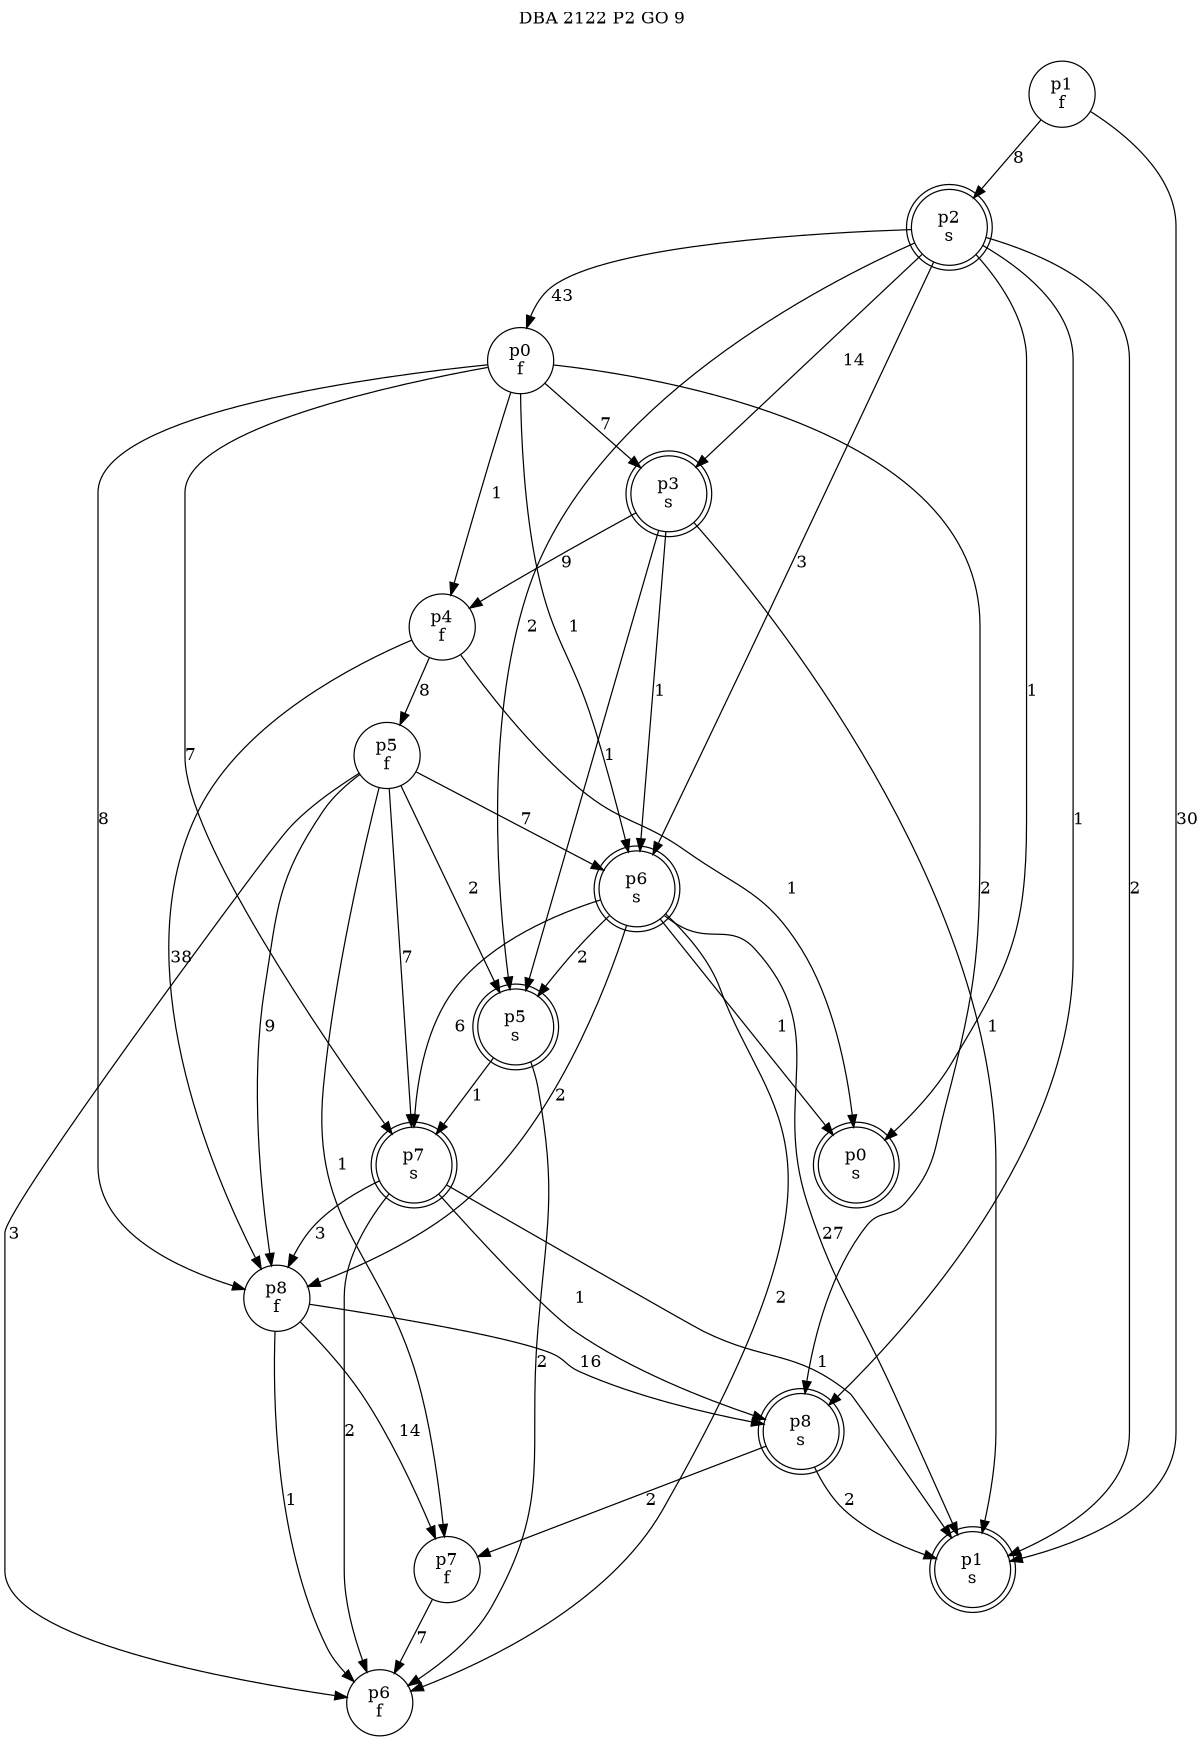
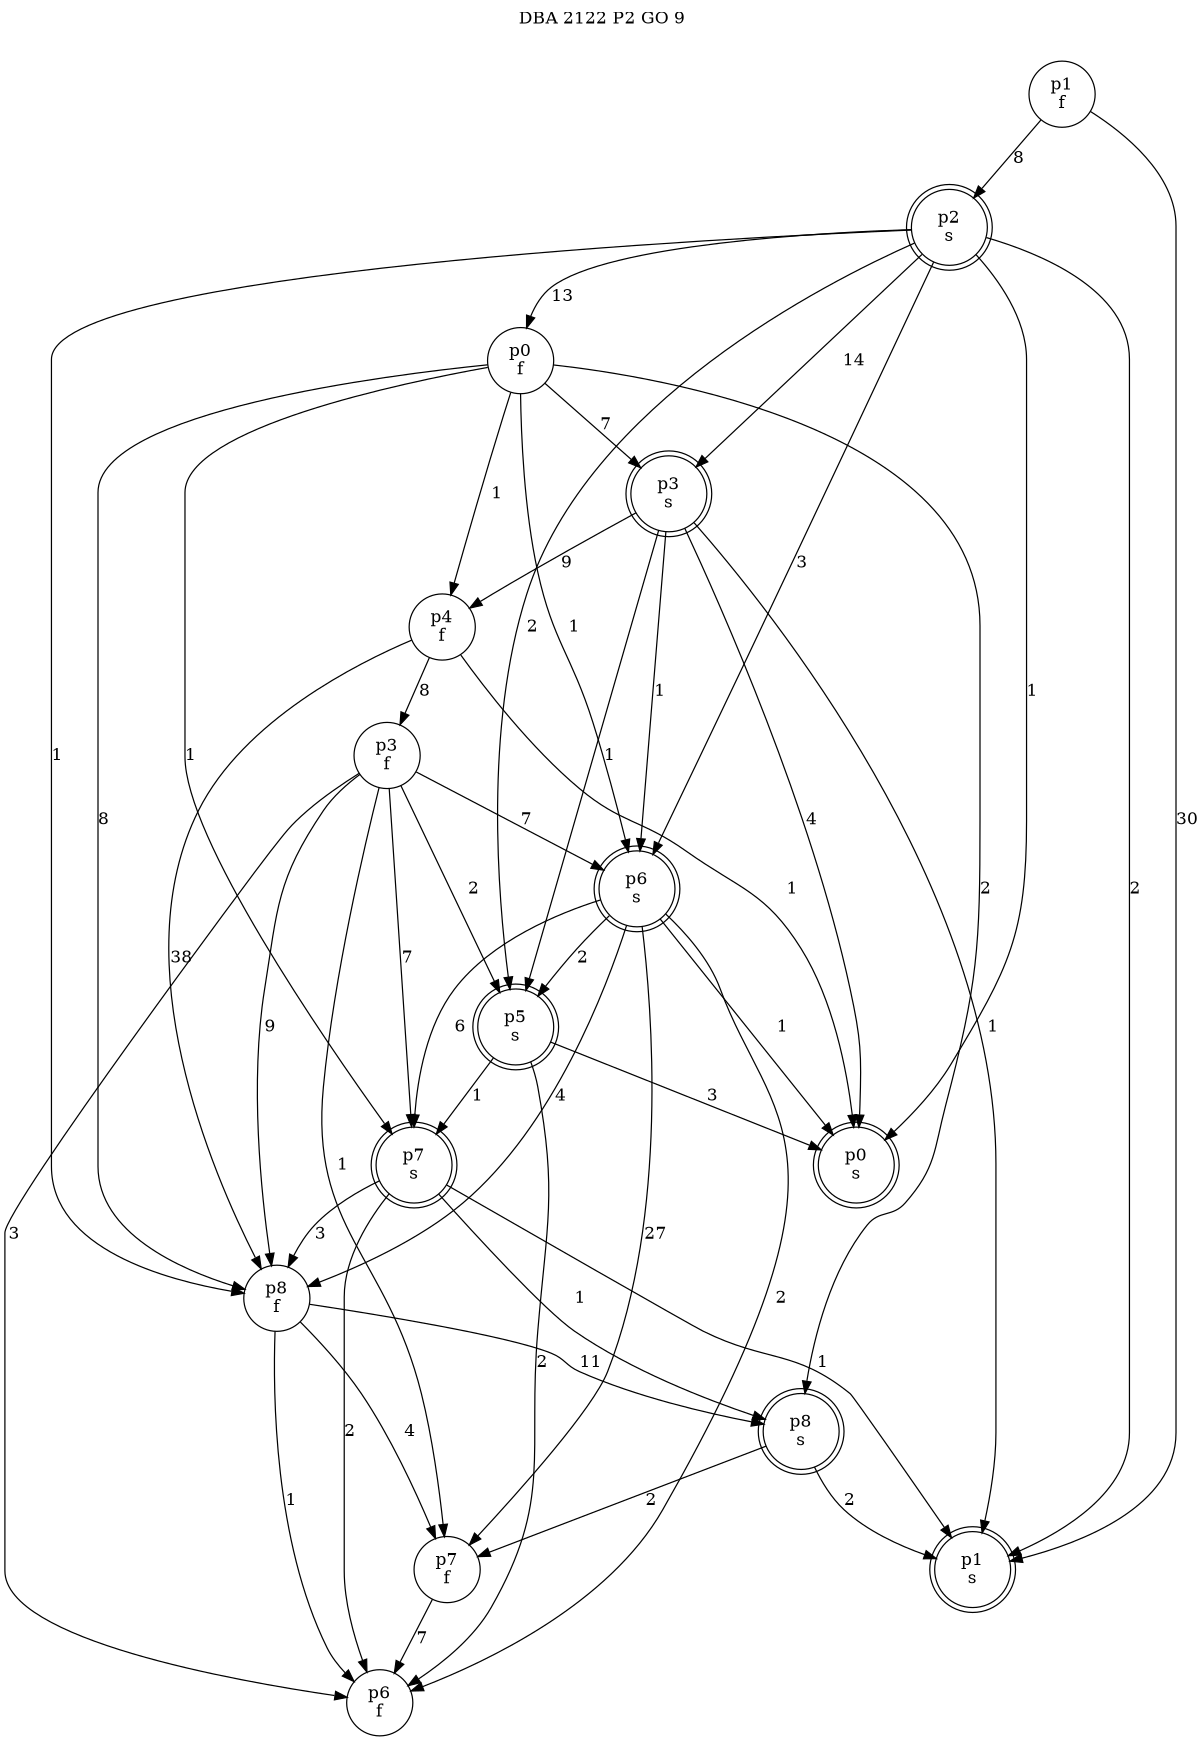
edge "p2 s" -> "p0 f": label "43" -> "13"
edge "p0 f" -> "p7 s": label "7" -> "1"
node "p5 f": label "p5 f" -> "p3 f"
edge "p3 s" -> "p0 s": added, label "4"
edge "p2 s" -> "p8 s": now "p2 s" -> "p8 f"
edge "p5 s" -> "p0 s": added, label "3"
edge "p6 s" -> "p8 f": label "2" -> "4"
edge "p6 s" -> "p1 s": now "p6 s" -> "p7 f"
edge "p8 f" -> "p8 s": label "16" -> "11"
edge "p8 f" -> "p7 f": label "14" -> "4"
